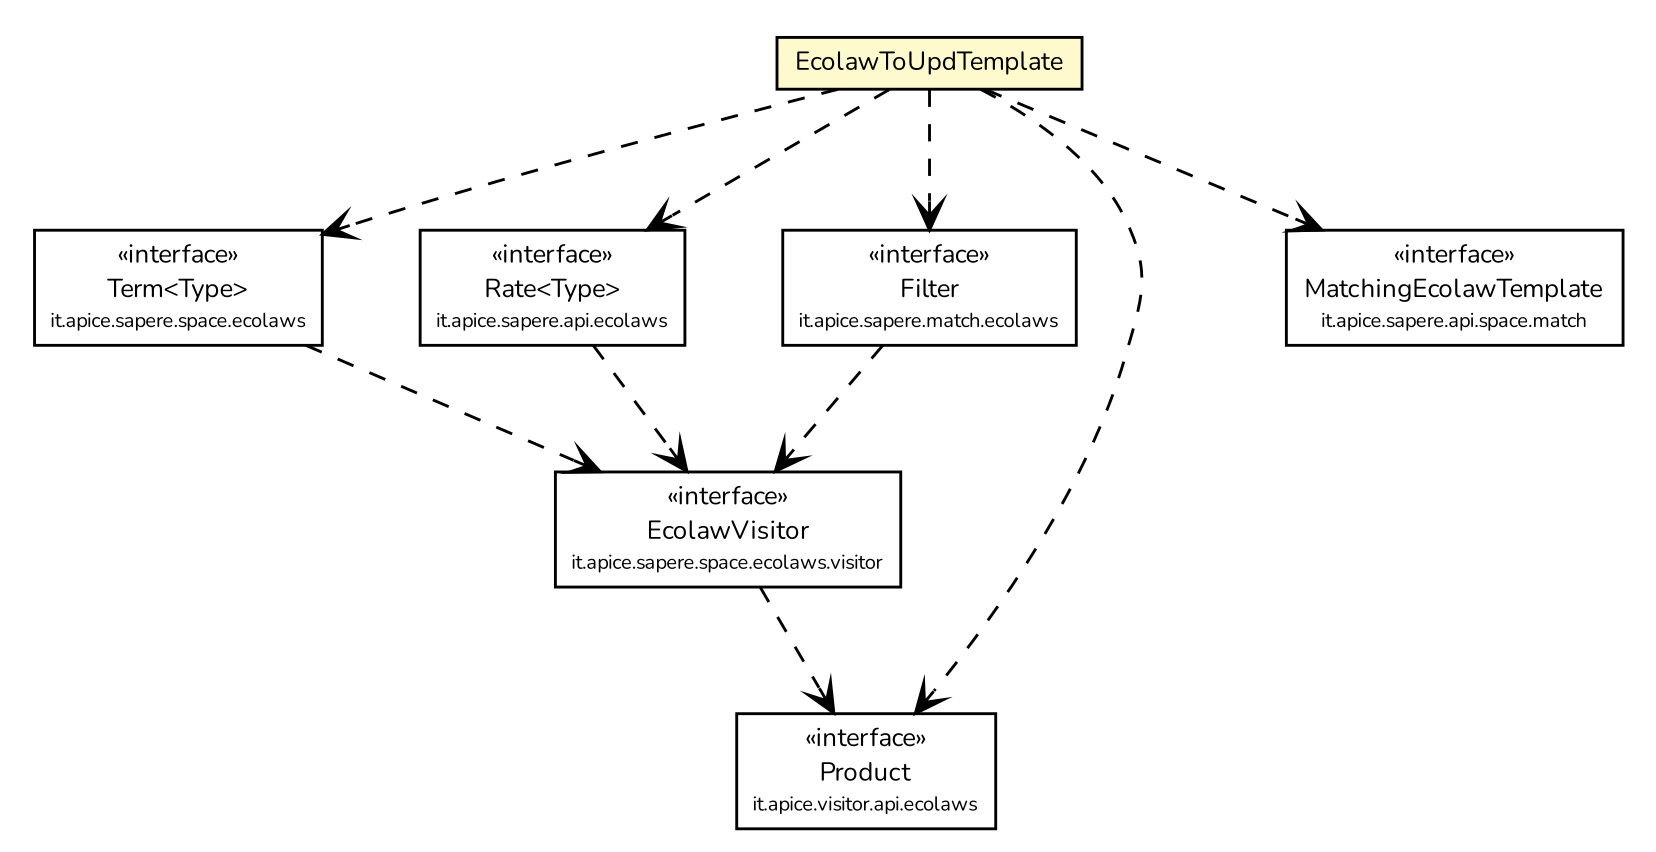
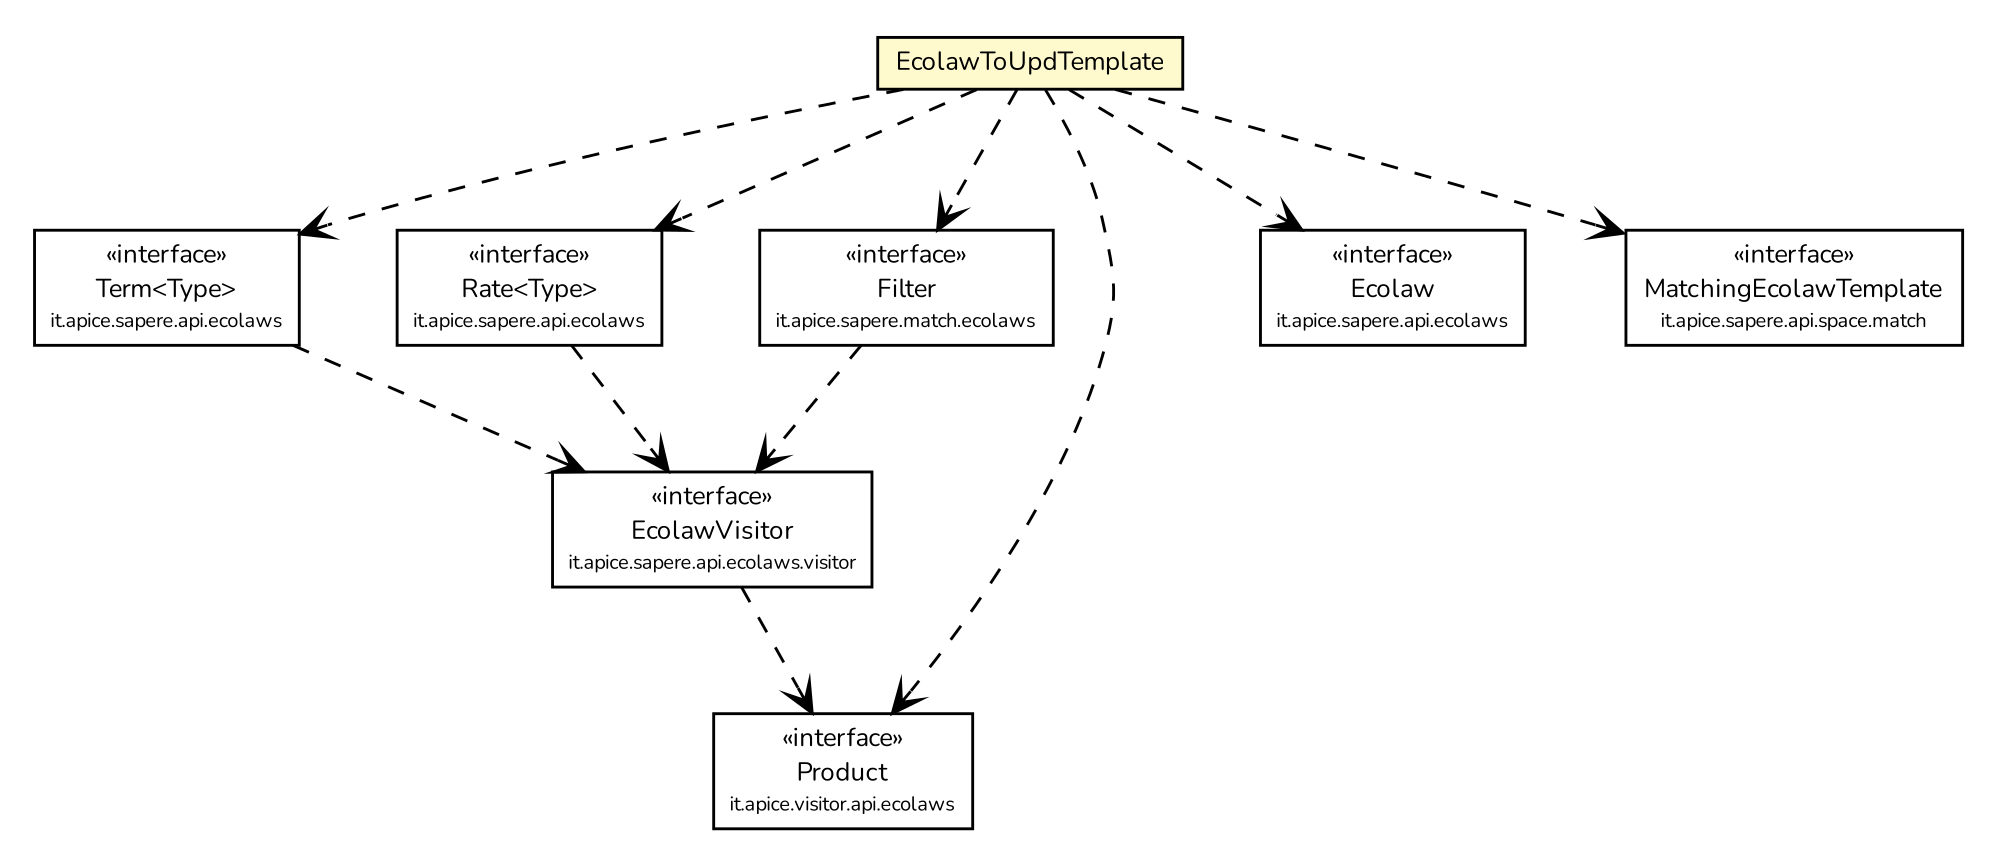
node "Ecolaw": added
node "Term<Type>": text "it.apice.sapere.space.ecolaws" -> "it.apice.sapere.api.ecolaws"
node "EcolawVisitor": text "it.apice.sapere.space.ecolaws.visitor" -> "it.apice.sapere.api.ecolaws.visitor"
